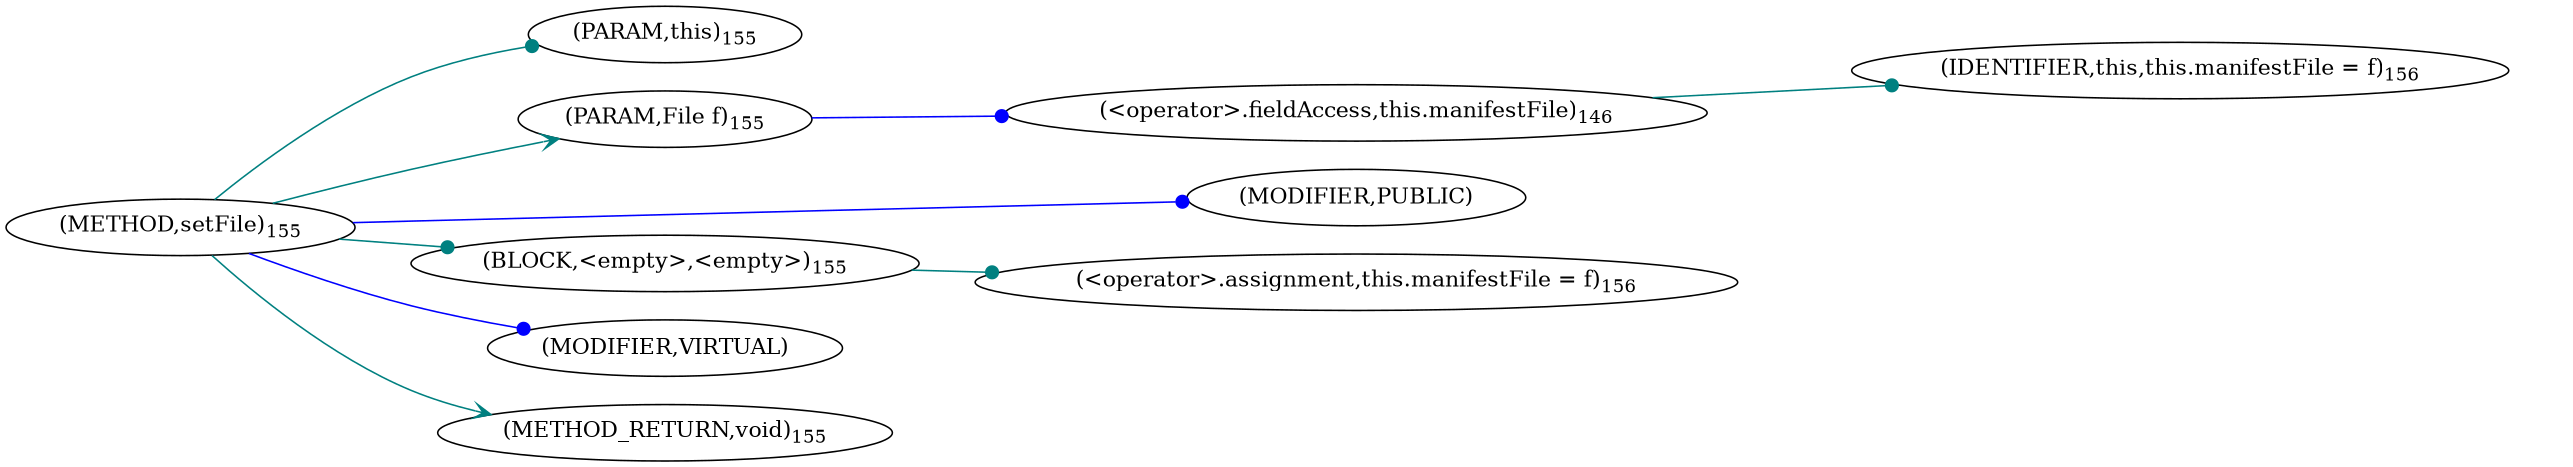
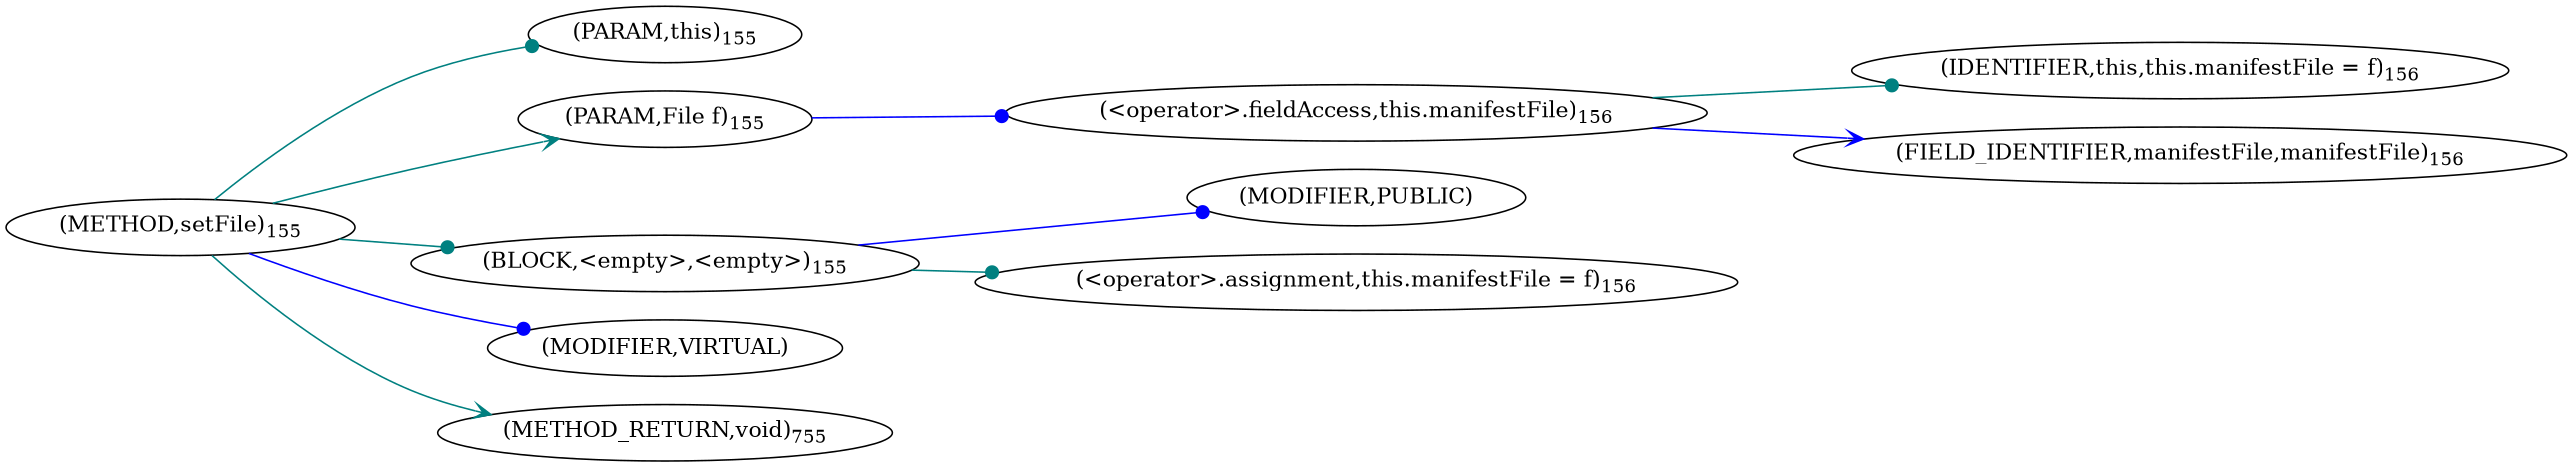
node "(<operator>.fieldAccess,this.manifestFile)": text "146" -> "156"
node "(FIELD_IDENTIFIER,manifestFile,manifestFile)": added
edge "(METHOD,setFile)" -> "(MODIFIER,PUBLIC)": now "(BLOCK,<empty>,<empty>)" -> "(MODIFIER,PUBLIC)"
node "(METHOD_RETURN,void)": text "155" -> "755"
